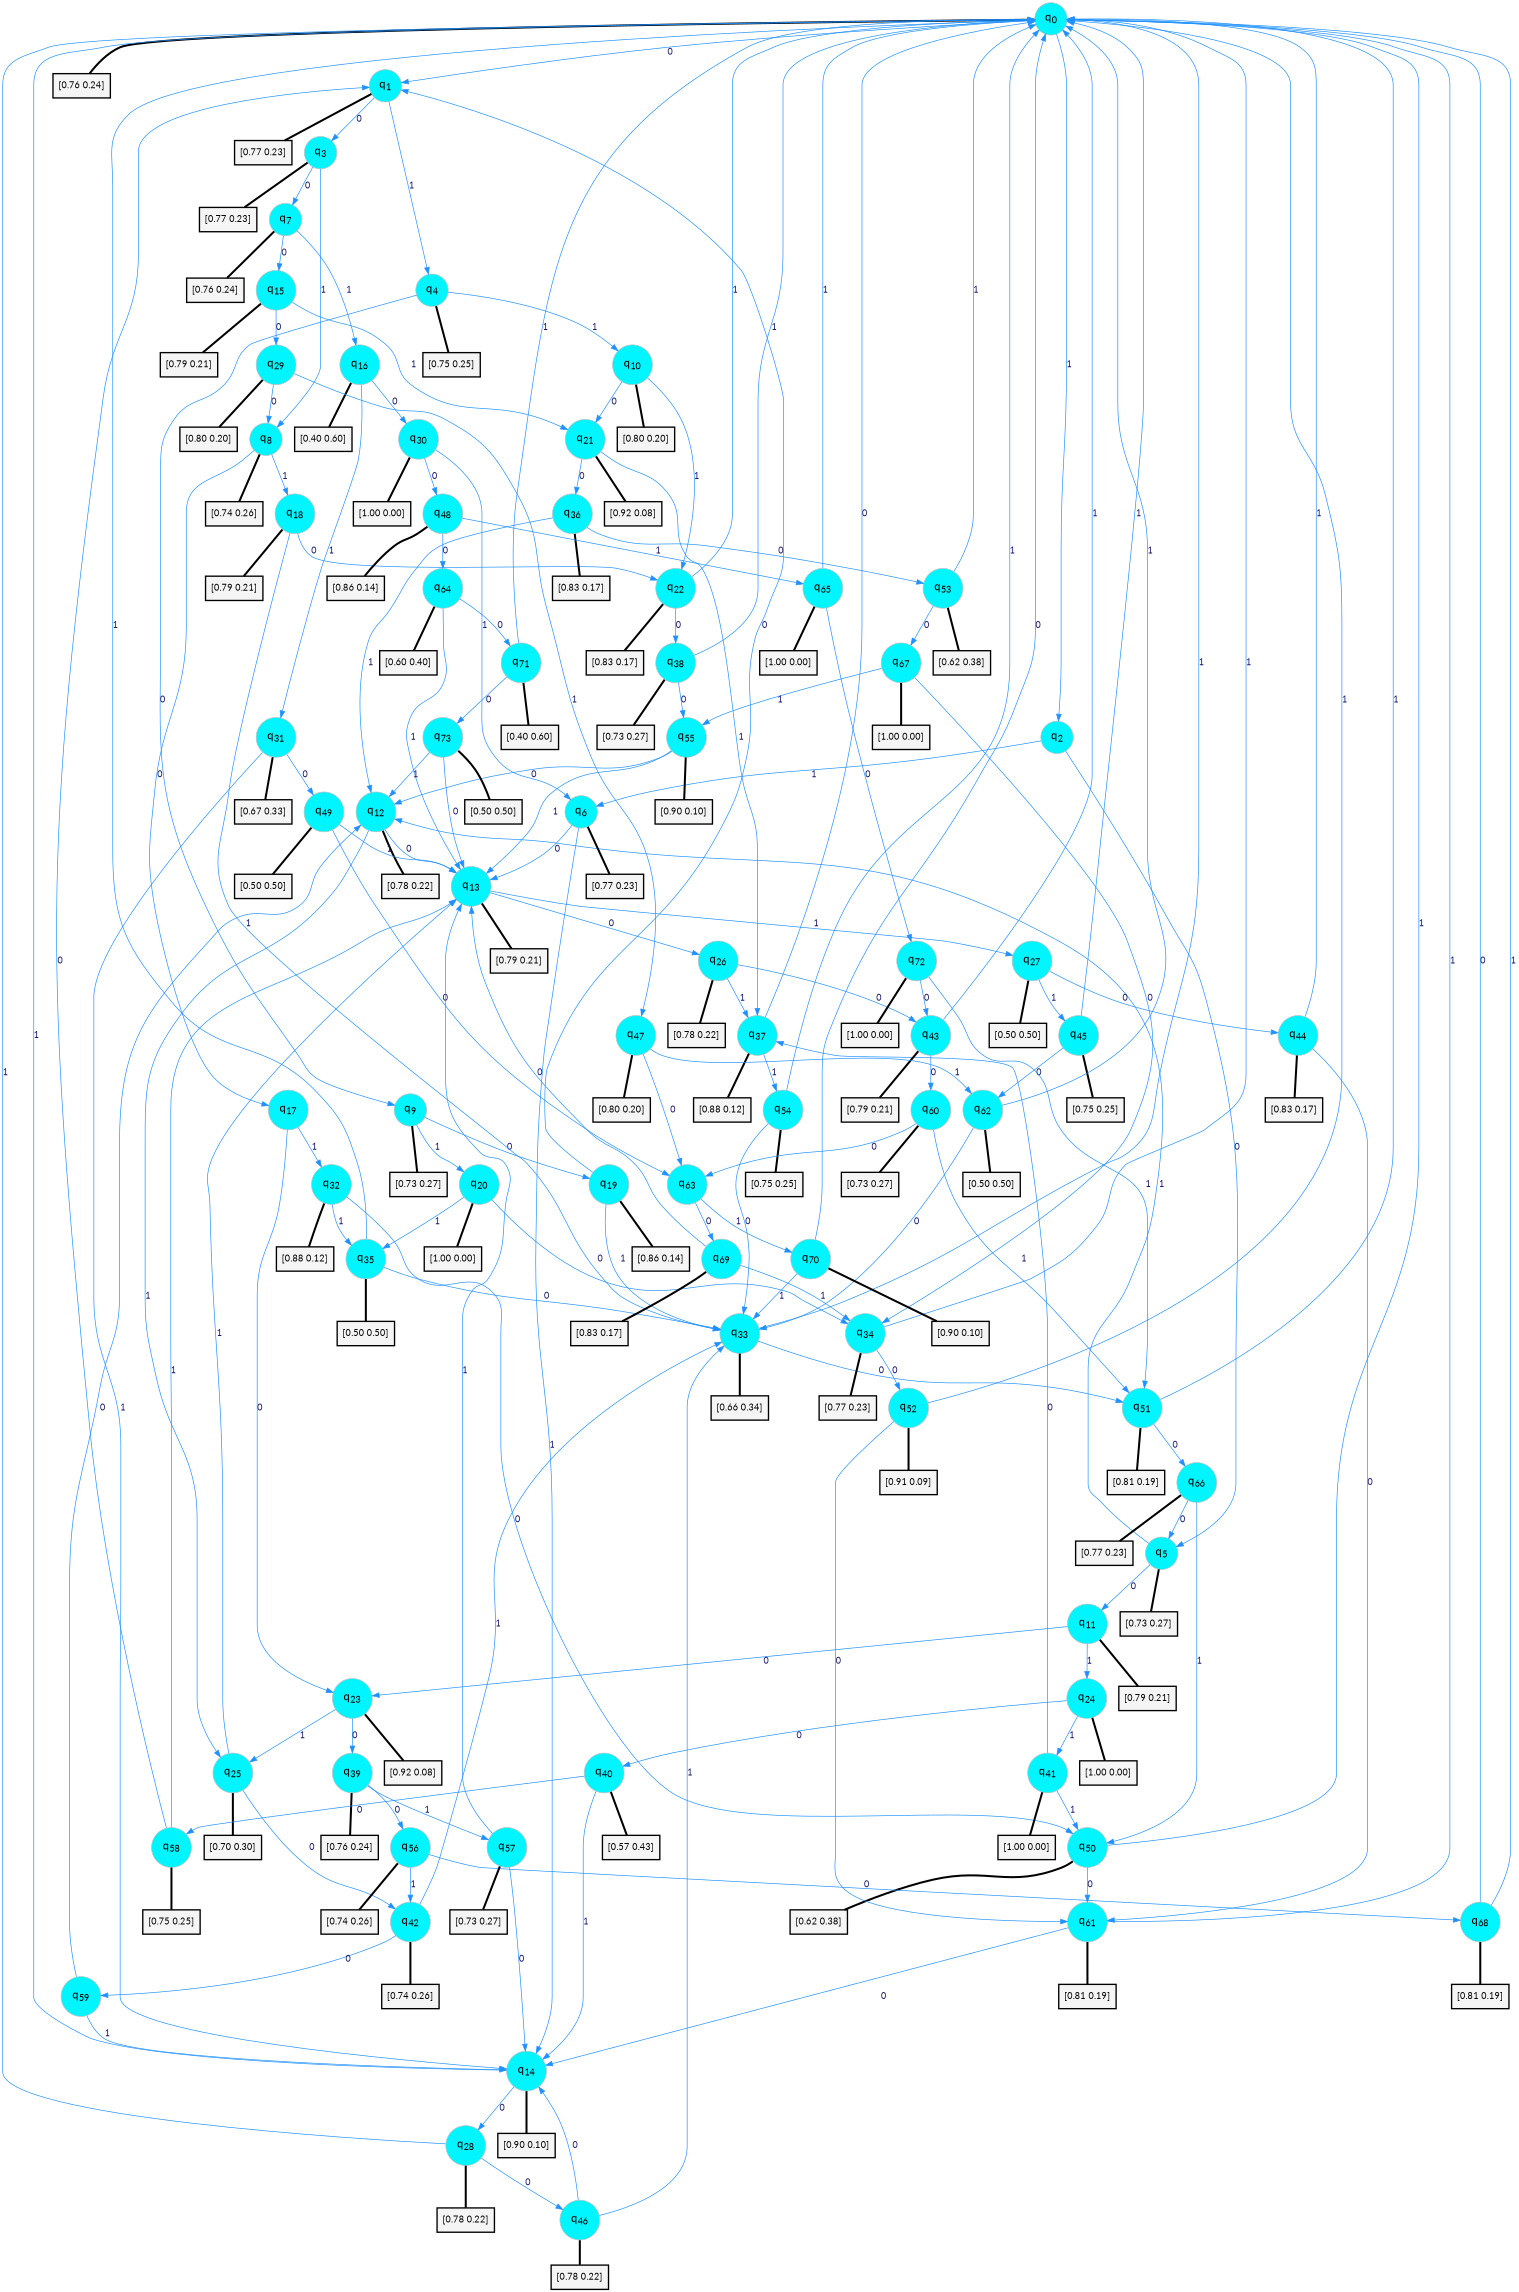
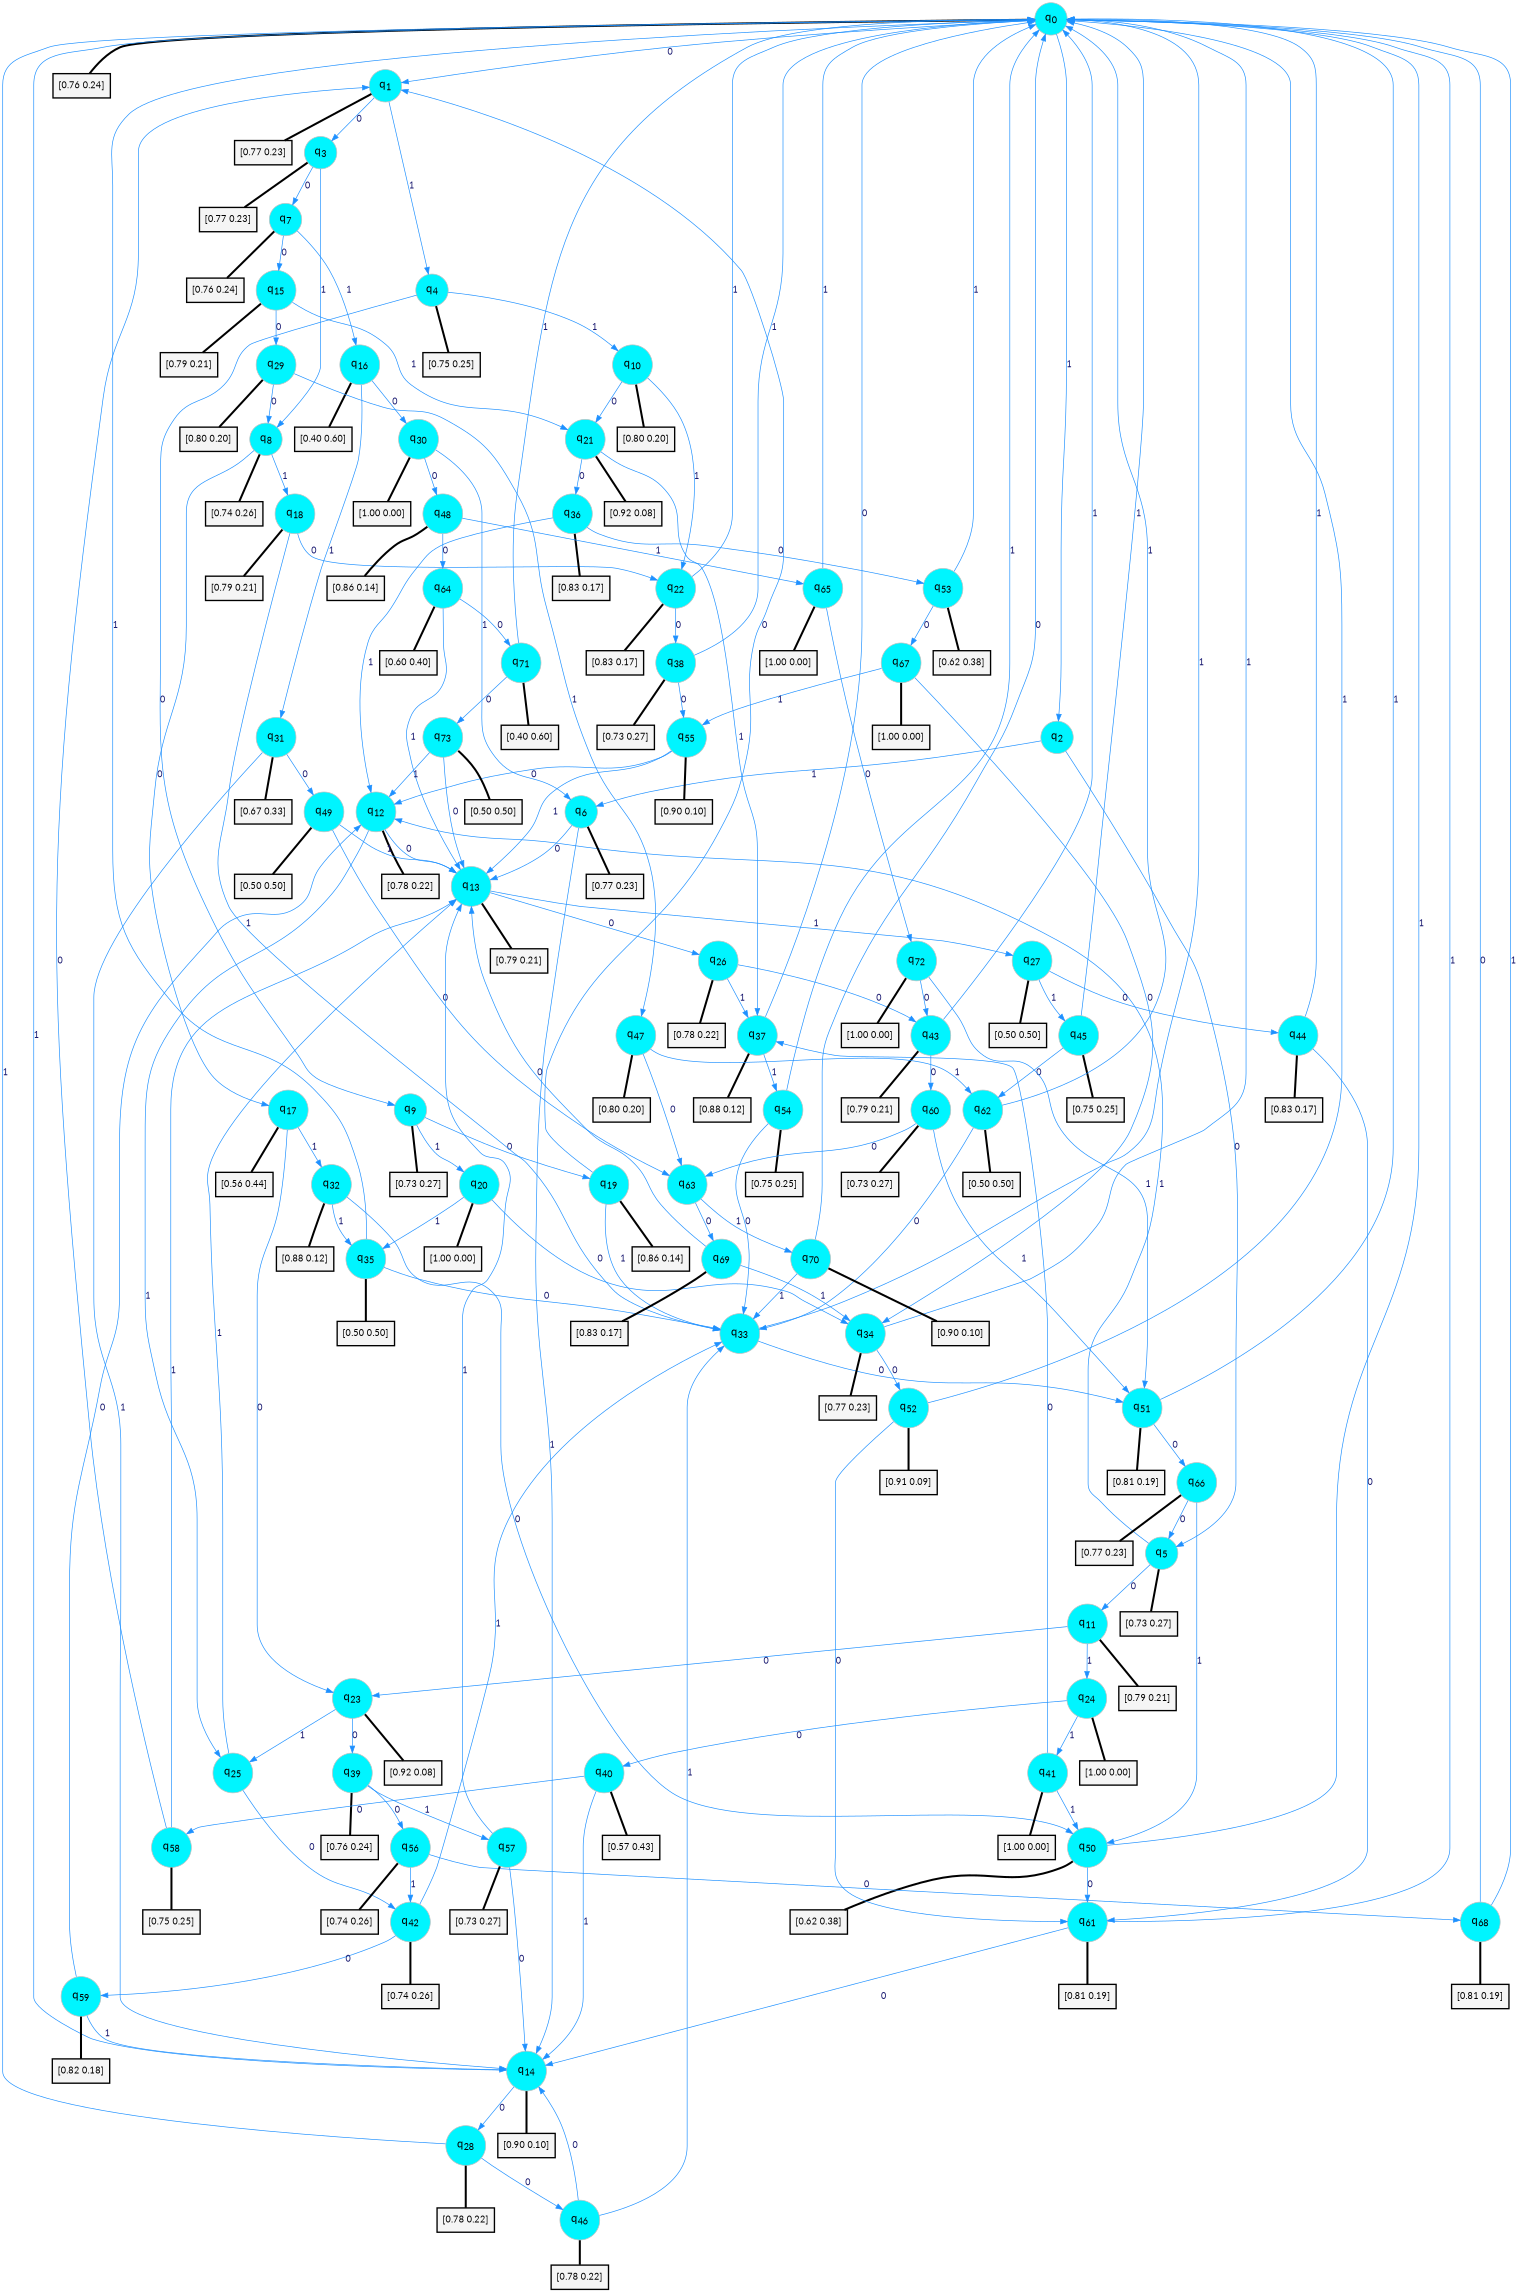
node "[0.56 0.44]": added
node "[0.66 0.34]": removed
node "[0.70 0.30]": removed
node "[0.82 0.18]": added
